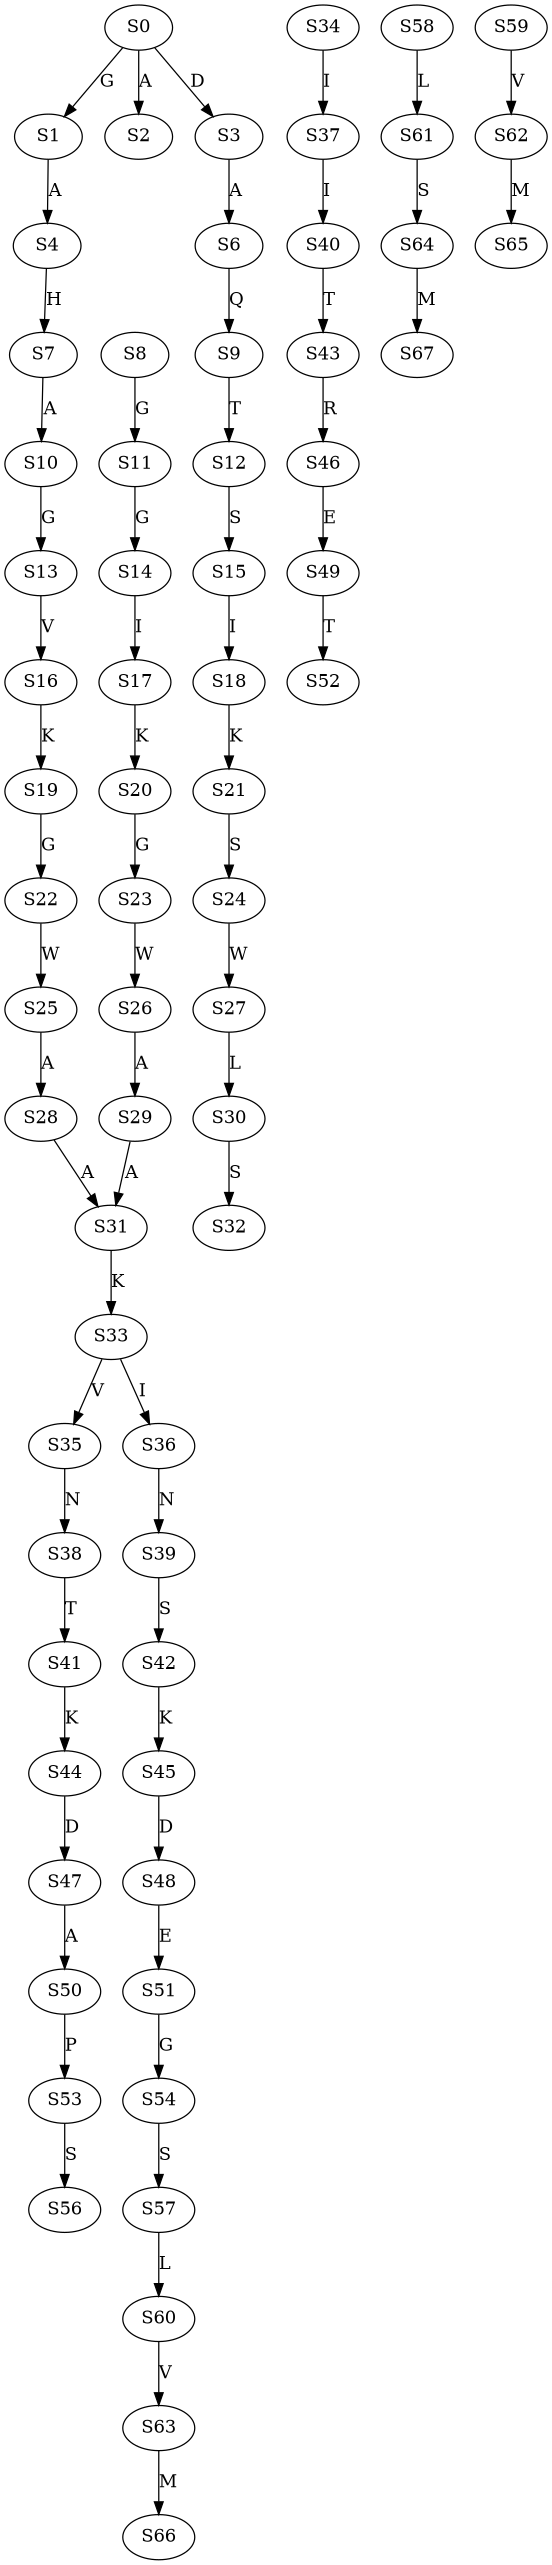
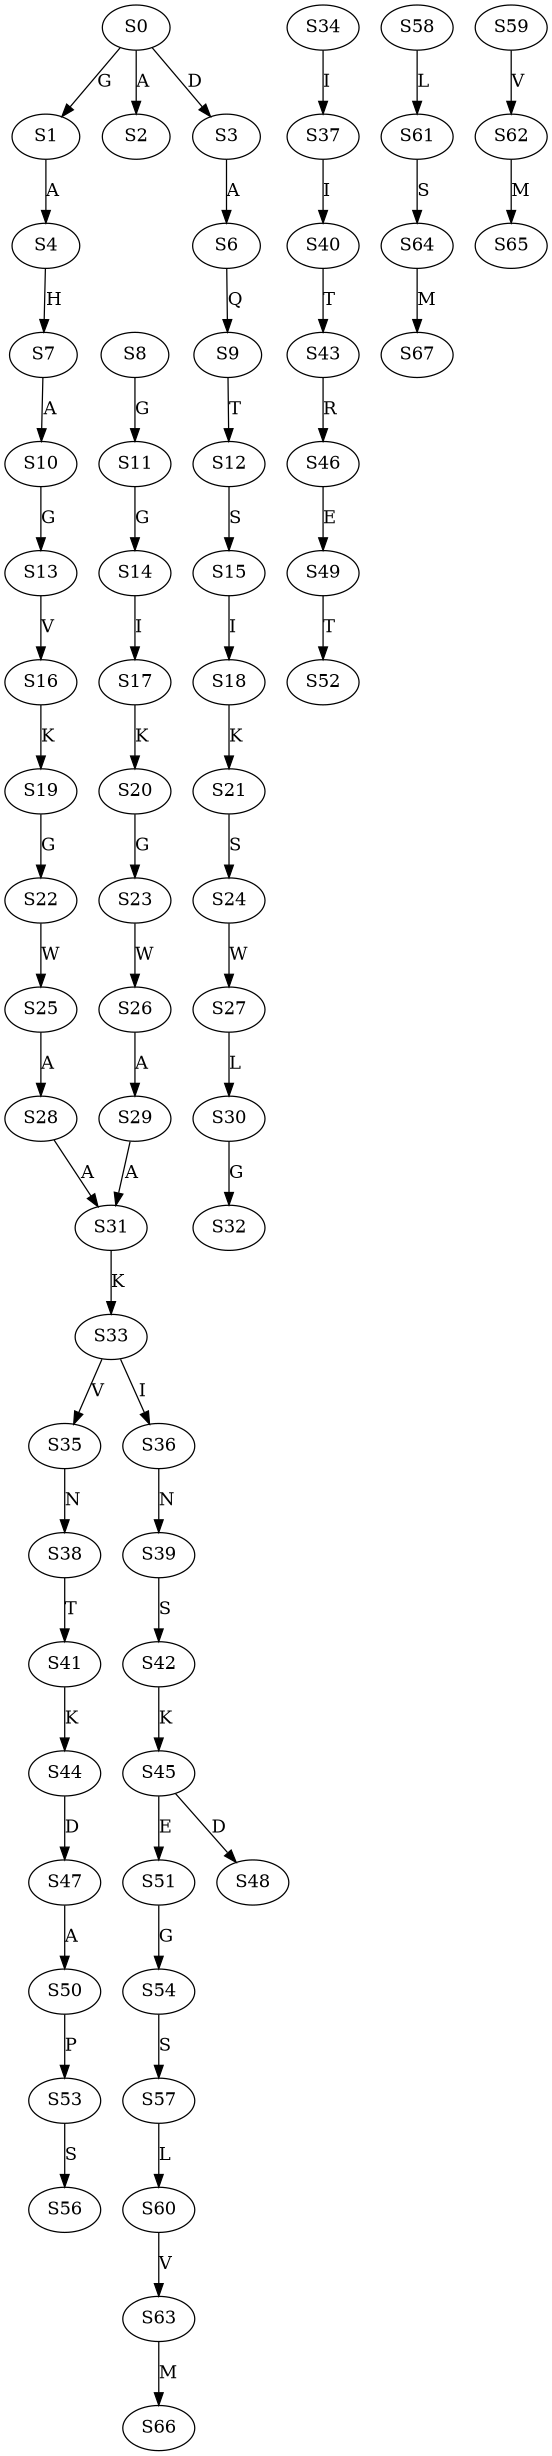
edge "S30" -> "S32": label "S" -> "G"
edge "S48" -> "S51": now "S45" -> "S51"
